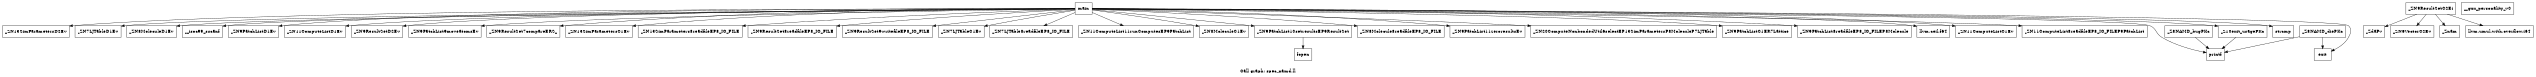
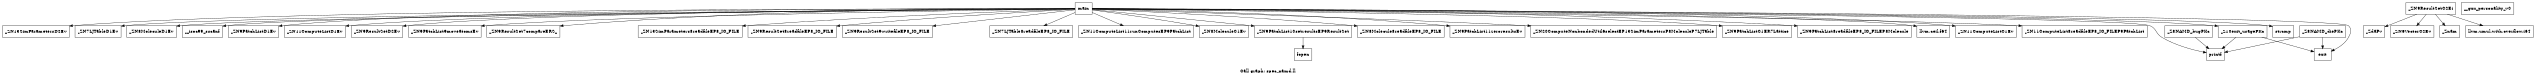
node "_ZN13SimParametersC1Ev": removed
node "_ZN7LJTableC1Ev": removed
edge "_Z10exit_usagePKc" -> "exit": added
